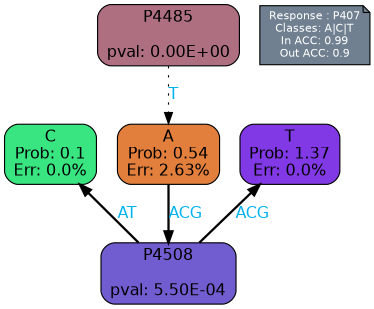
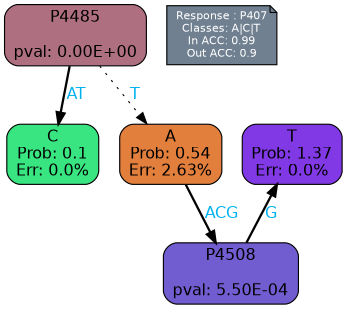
edge "P4508 pval: 5.50E-04" -> "T Prob: 1.37 Err: 0.0%": label "ACG" -> "G"
edge "P4508 pval: 5.50E-04" -> "C Prob: 0.1 Err: 0.0%": now "P4485 pval: 0.00E+00" -> "C Prob: 0.1 Err: 0.0%"
